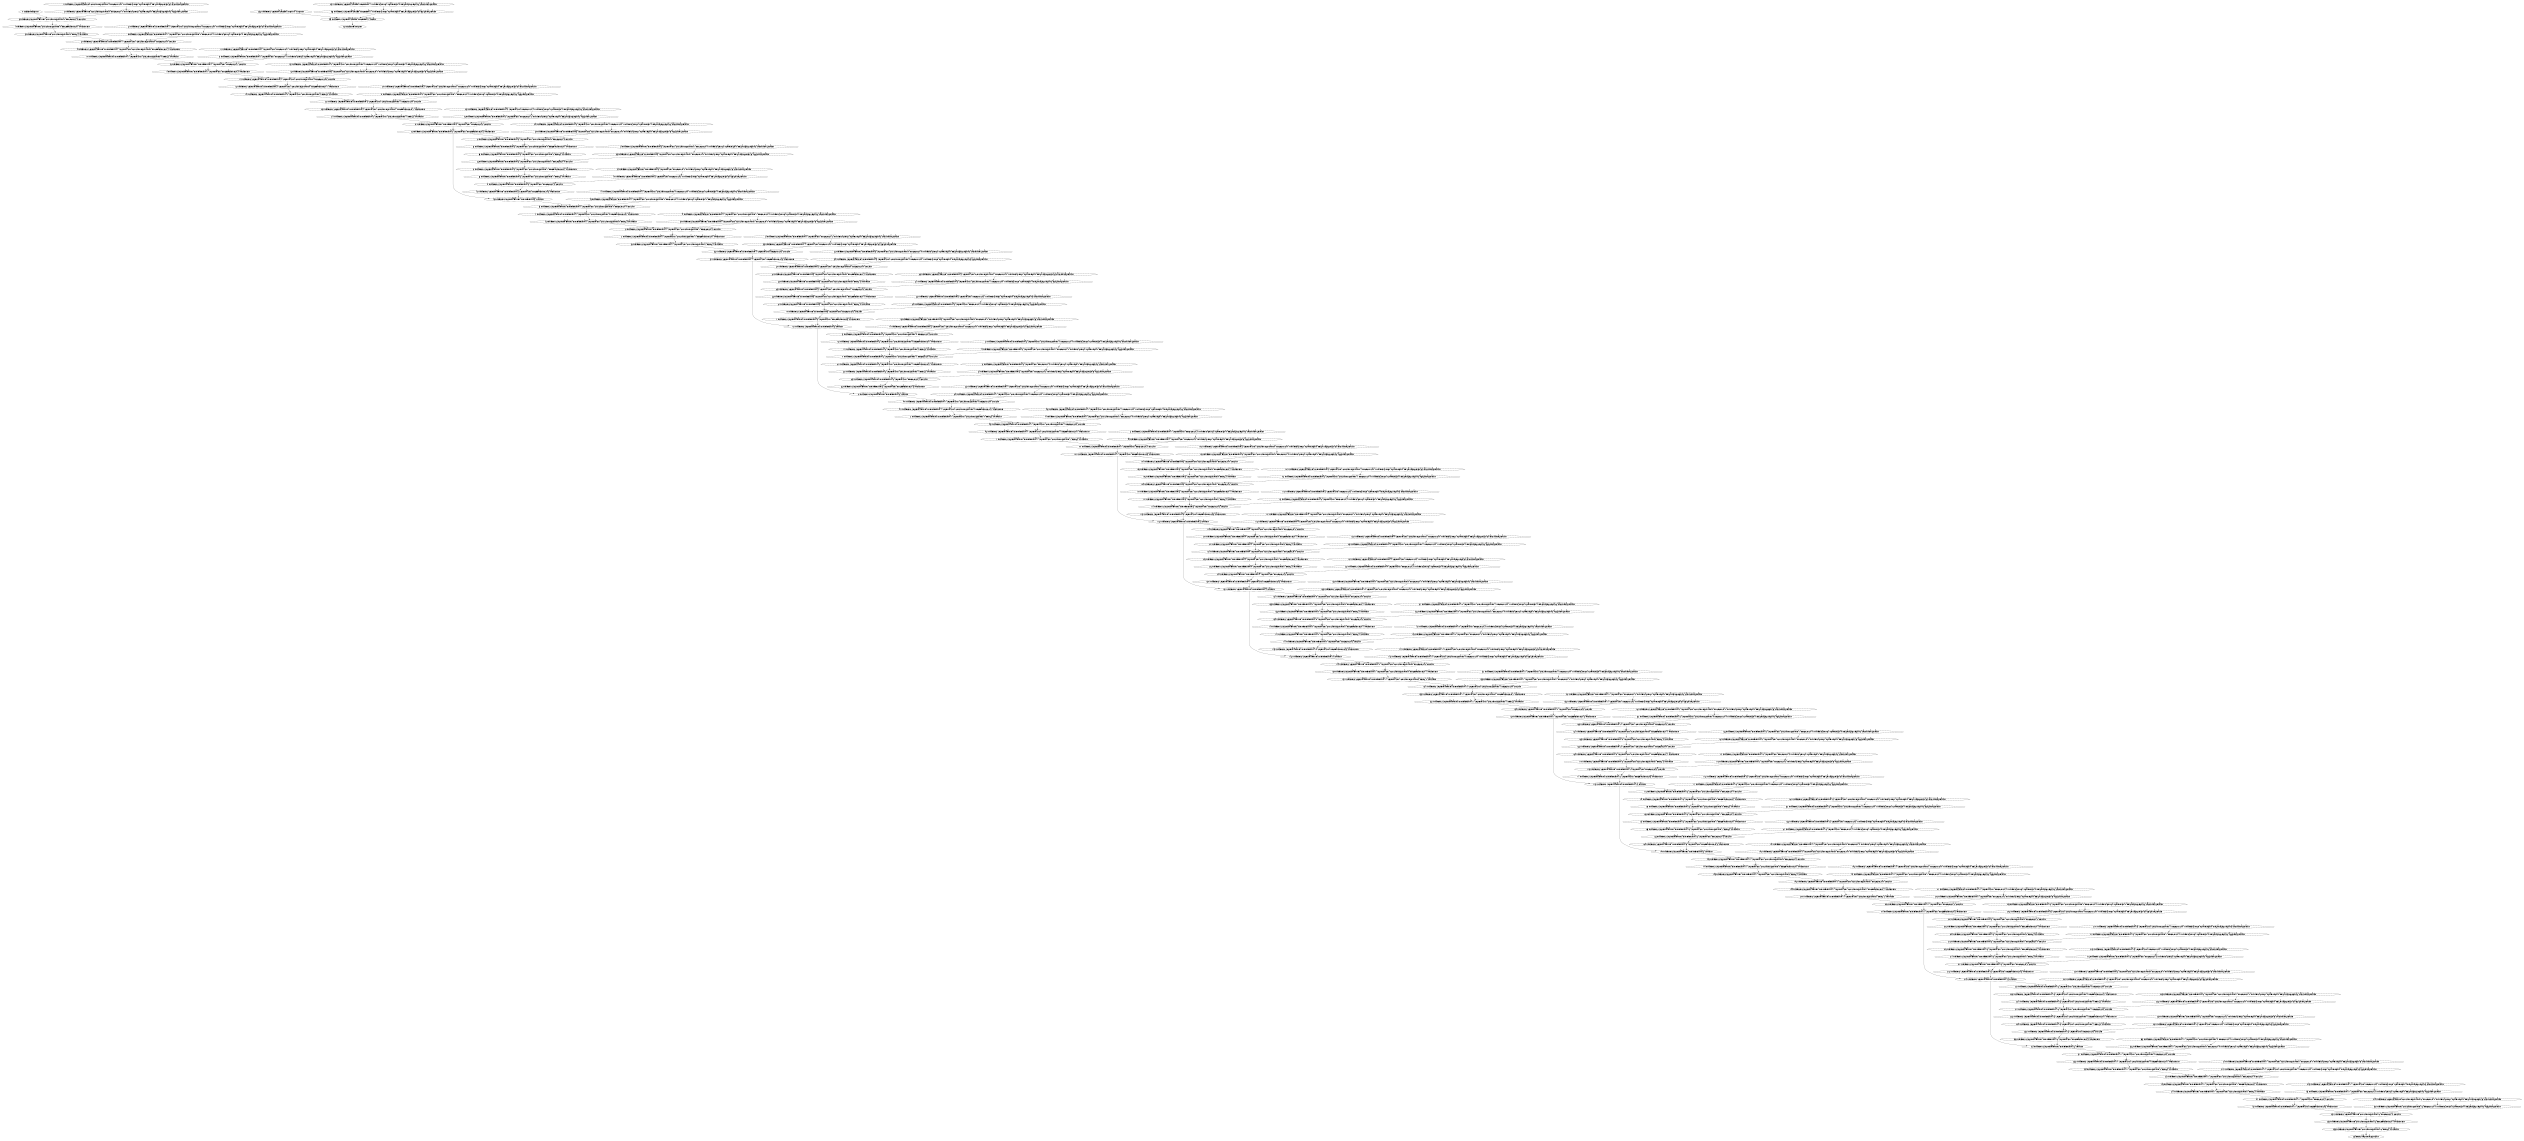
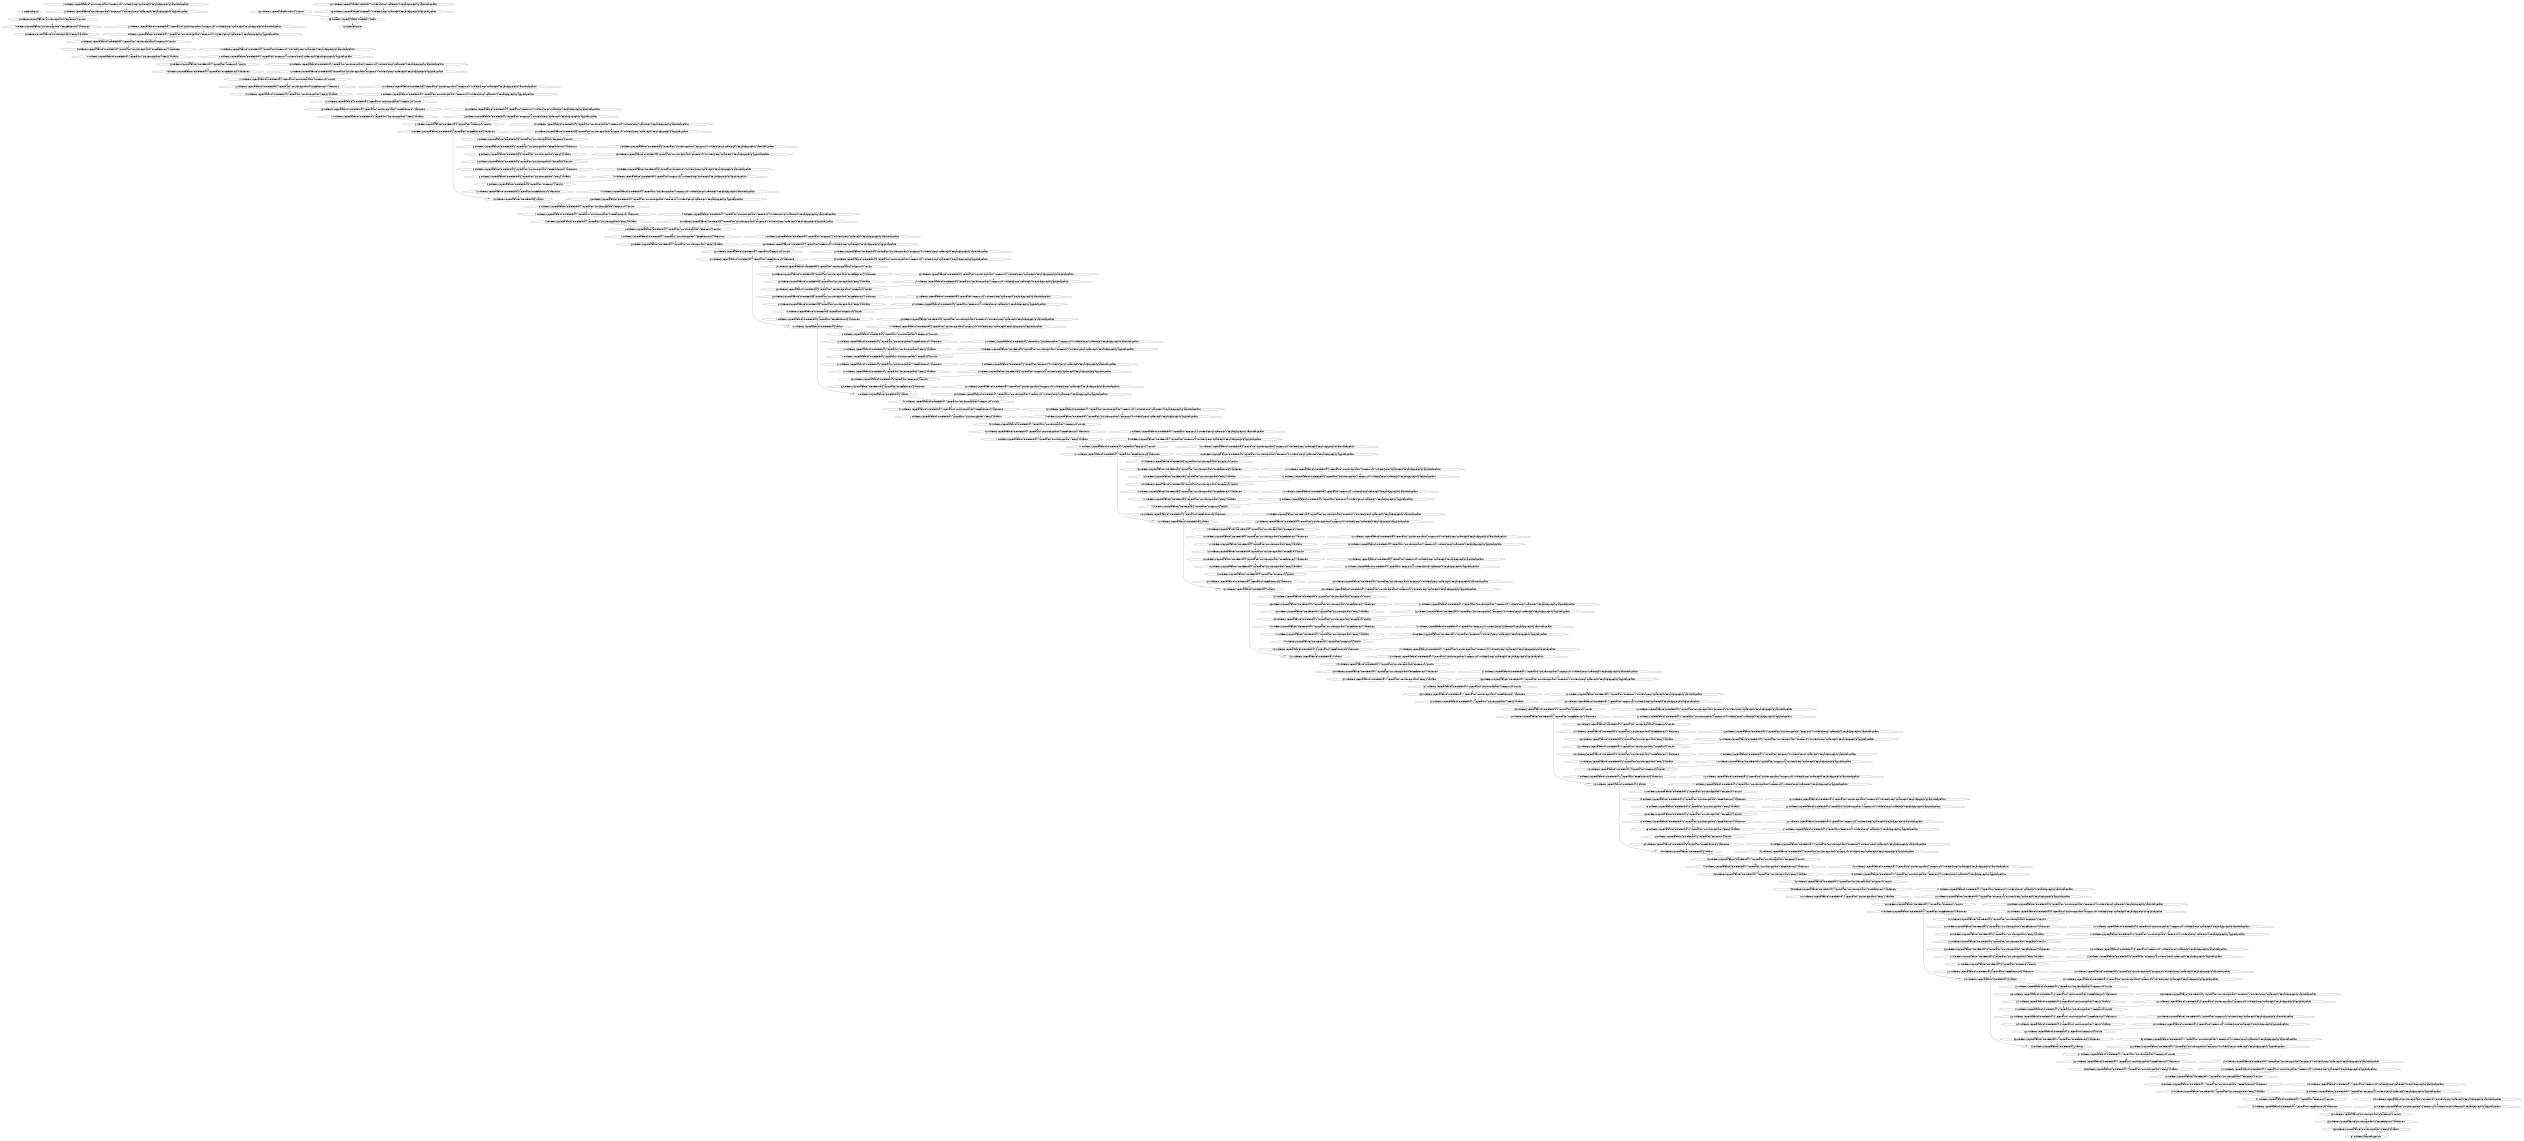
node "254 ReLU2/adaptive_avg_pool2d_0": label "254 ReLU2/adaptive_avg_pool2d_0" -> "254 MobileNetV2/adaptive_avg_pool2d_0"
